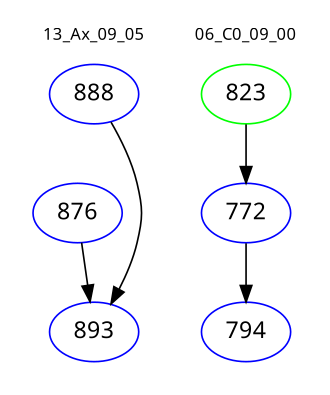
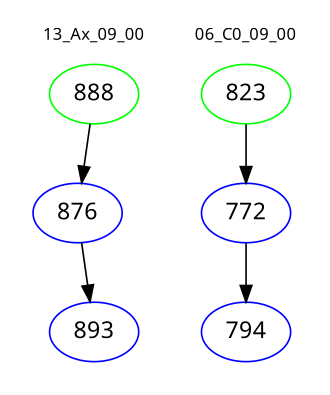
cluster "13_Ax_09_05": label "13_Ax_09_05" -> "13_Ax_09_00"
node "888": color blue -> green
edge "888" -> "893": now "888" -> "876"
